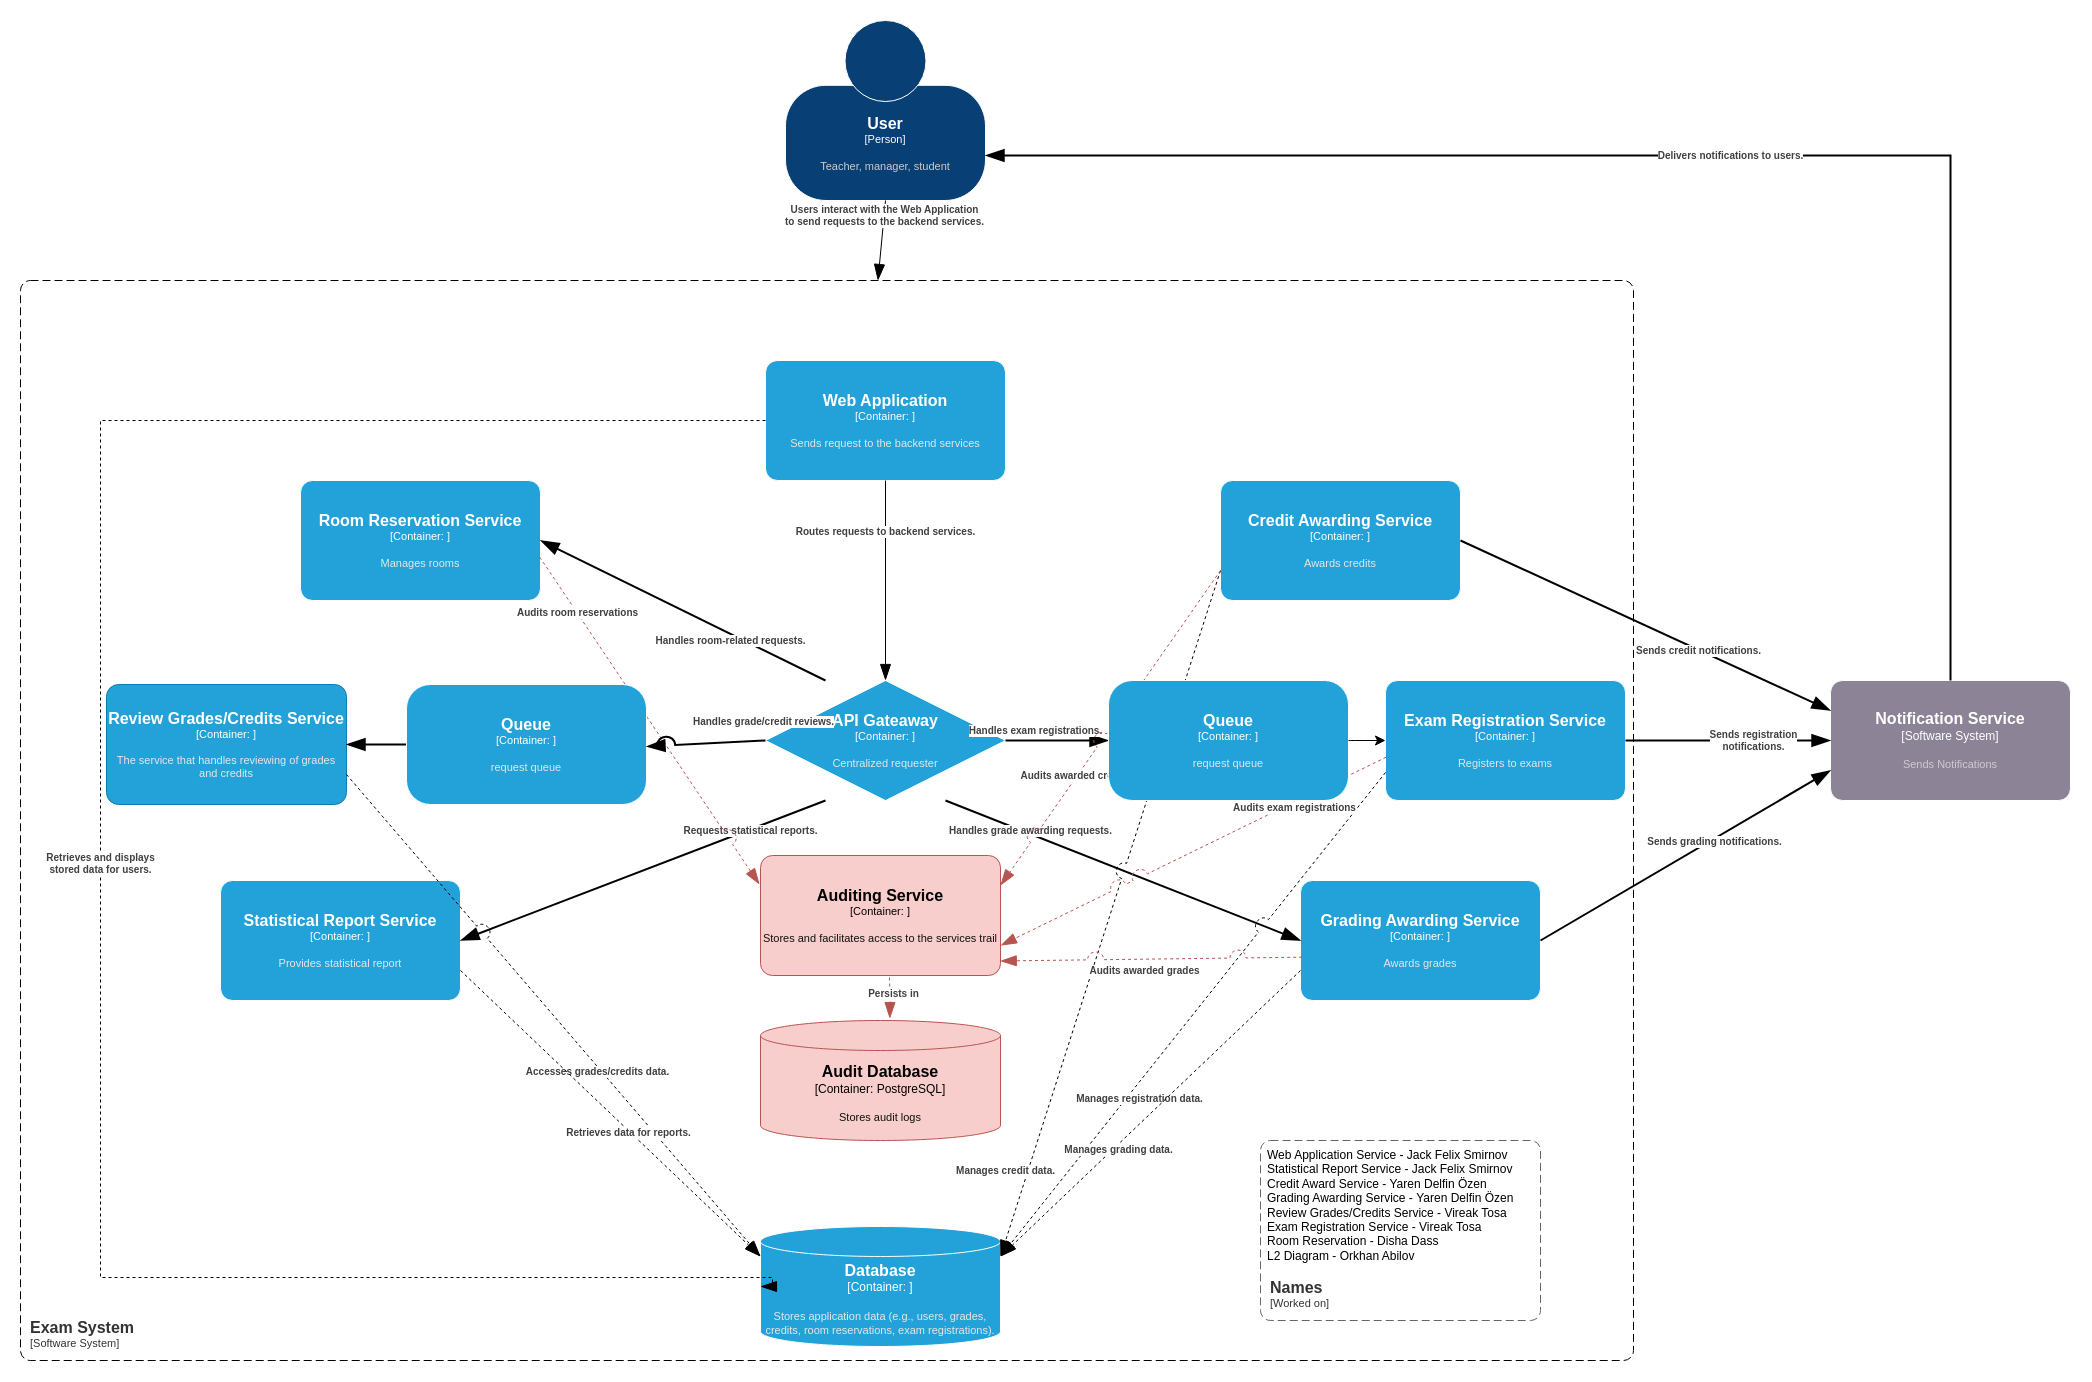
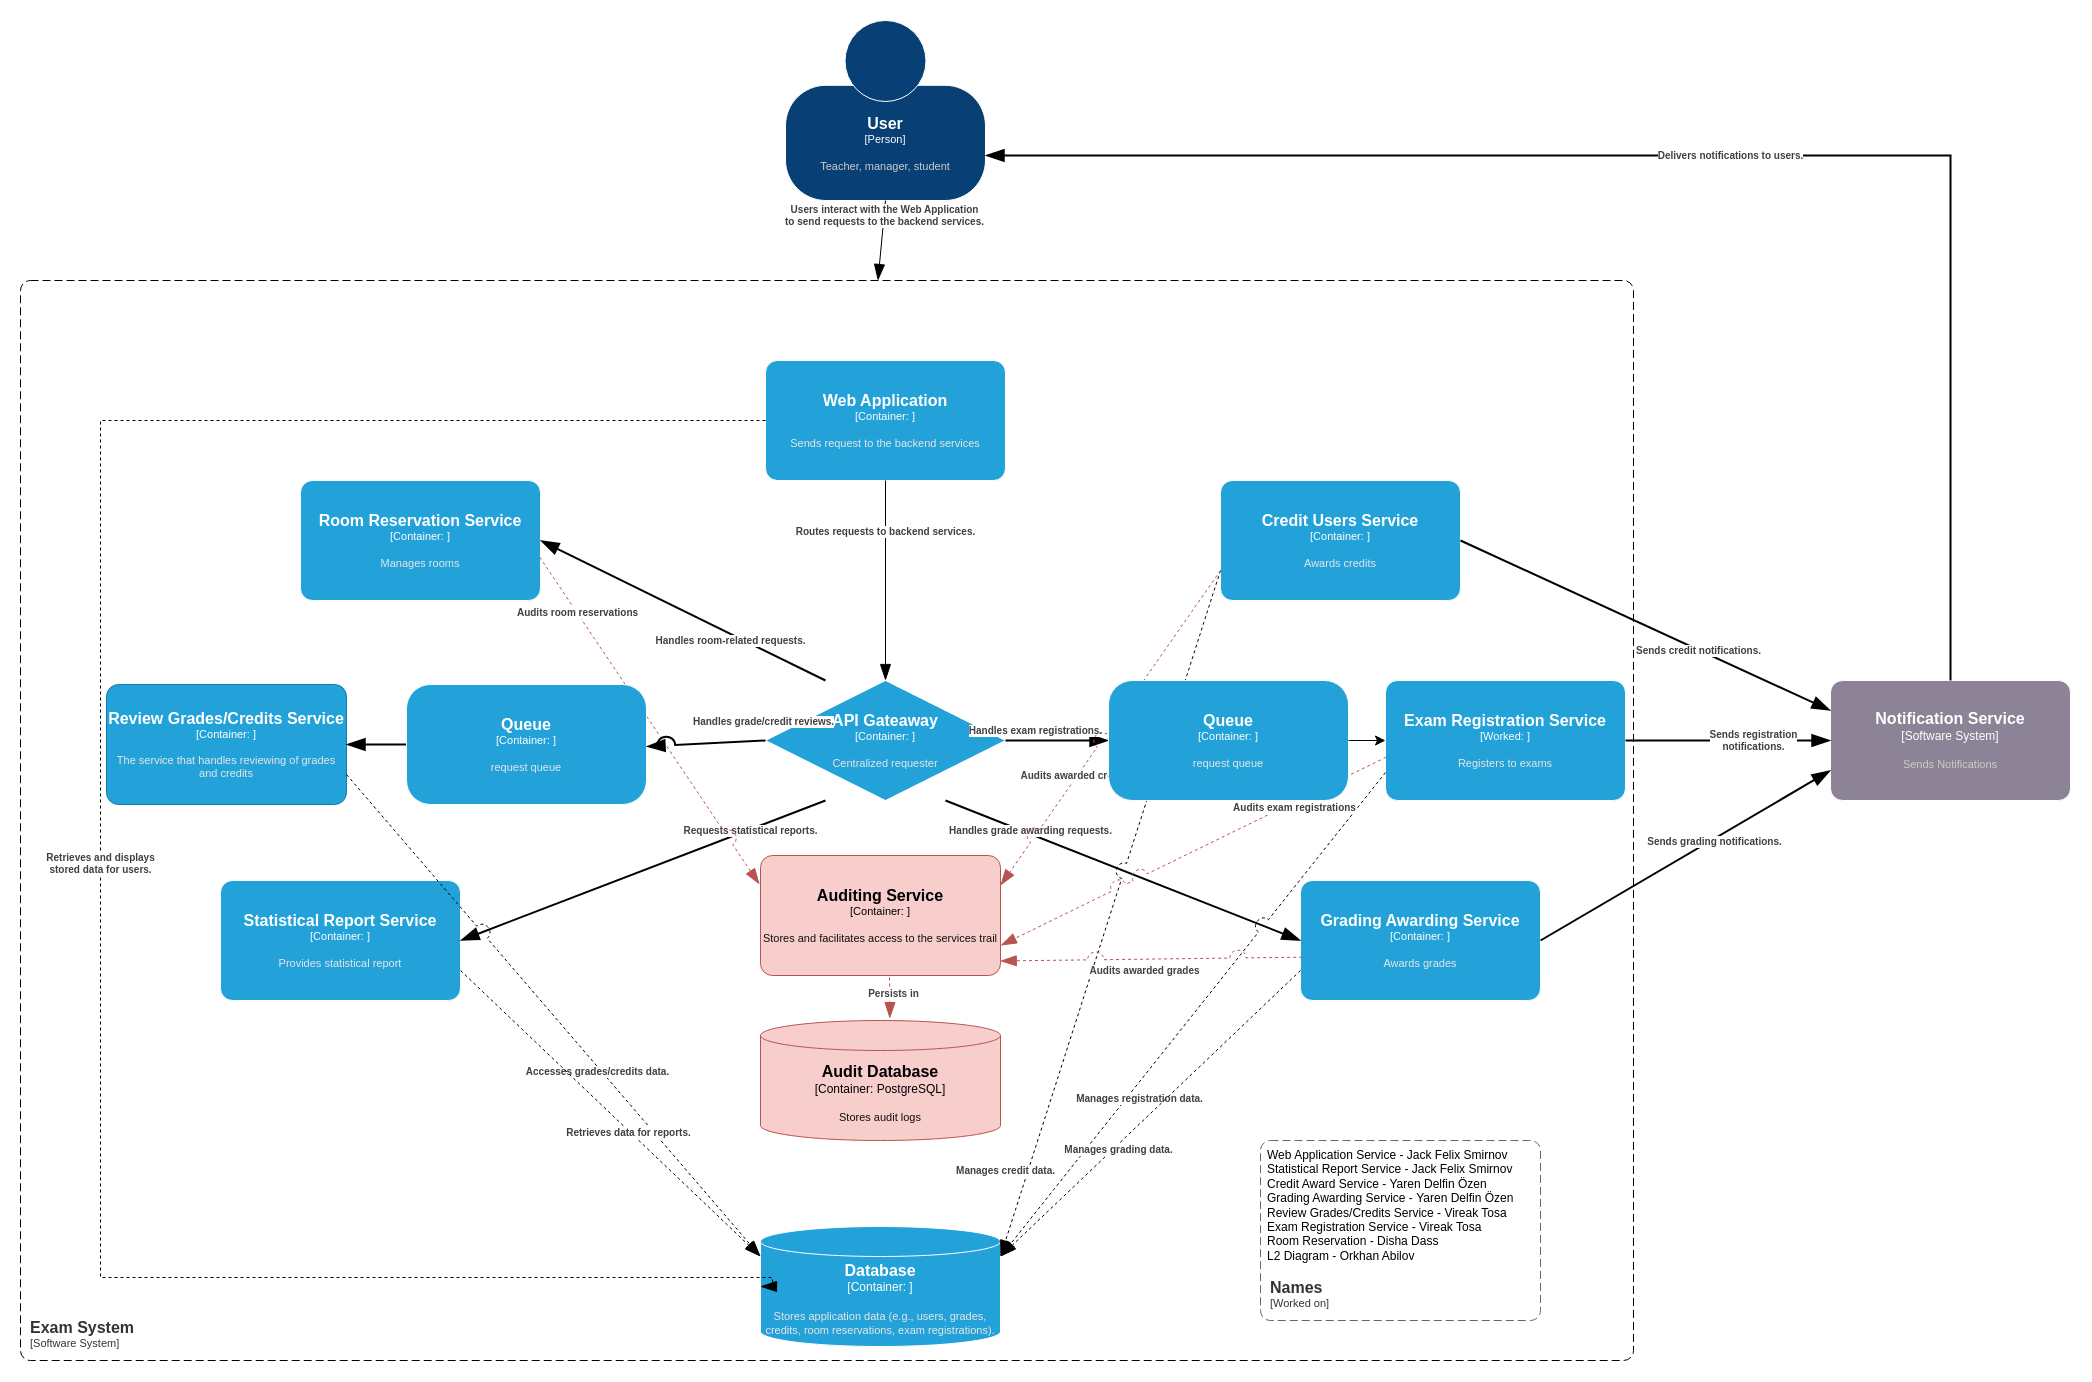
node "Credit Awarding Service [Container: ] Awards credits": label "Credit Awarding Service [Container: ] Awards credits" -> "Credit Users Service [Container: ] Awards credits"
node "Exam Registration Service [Container: ] Registers to exams": label "Exam Registration Service [Container: ] Registers to exams" -> "Exam Registration Service [Worked: ] Registers to exams"
